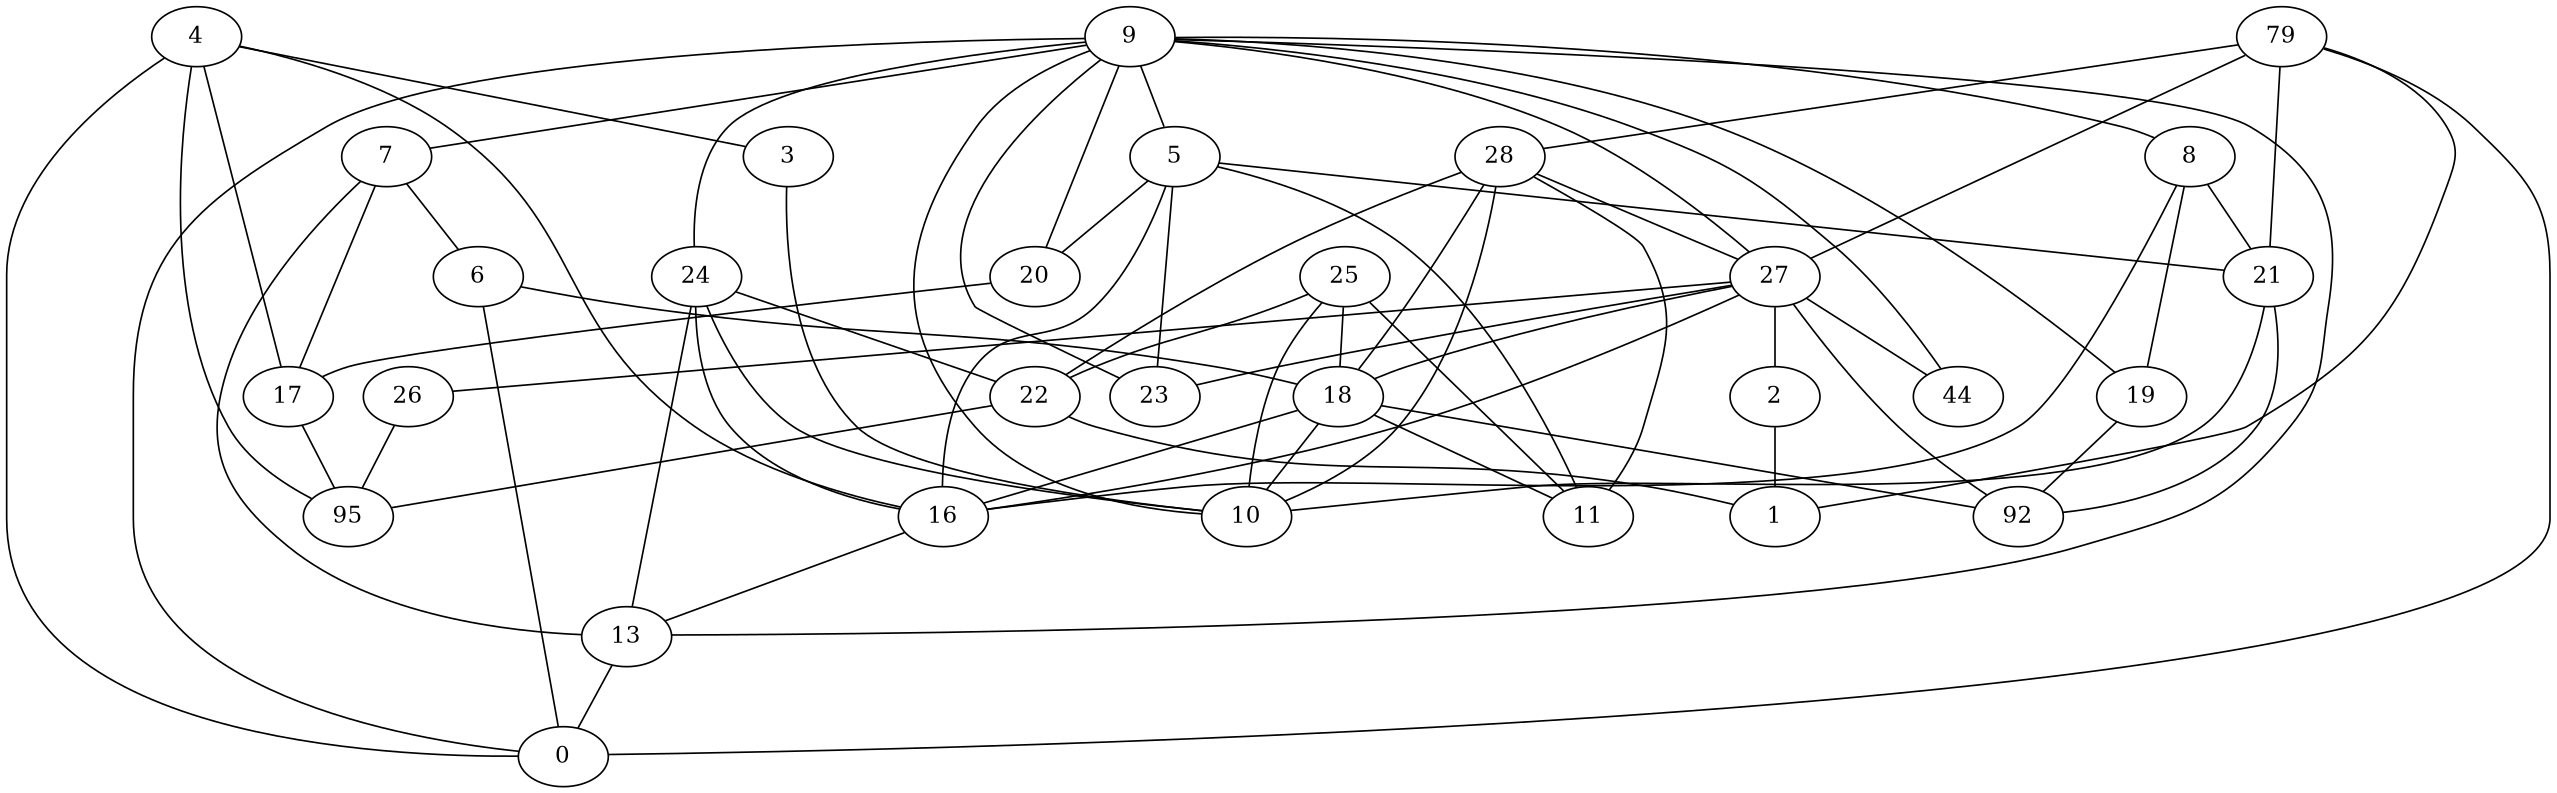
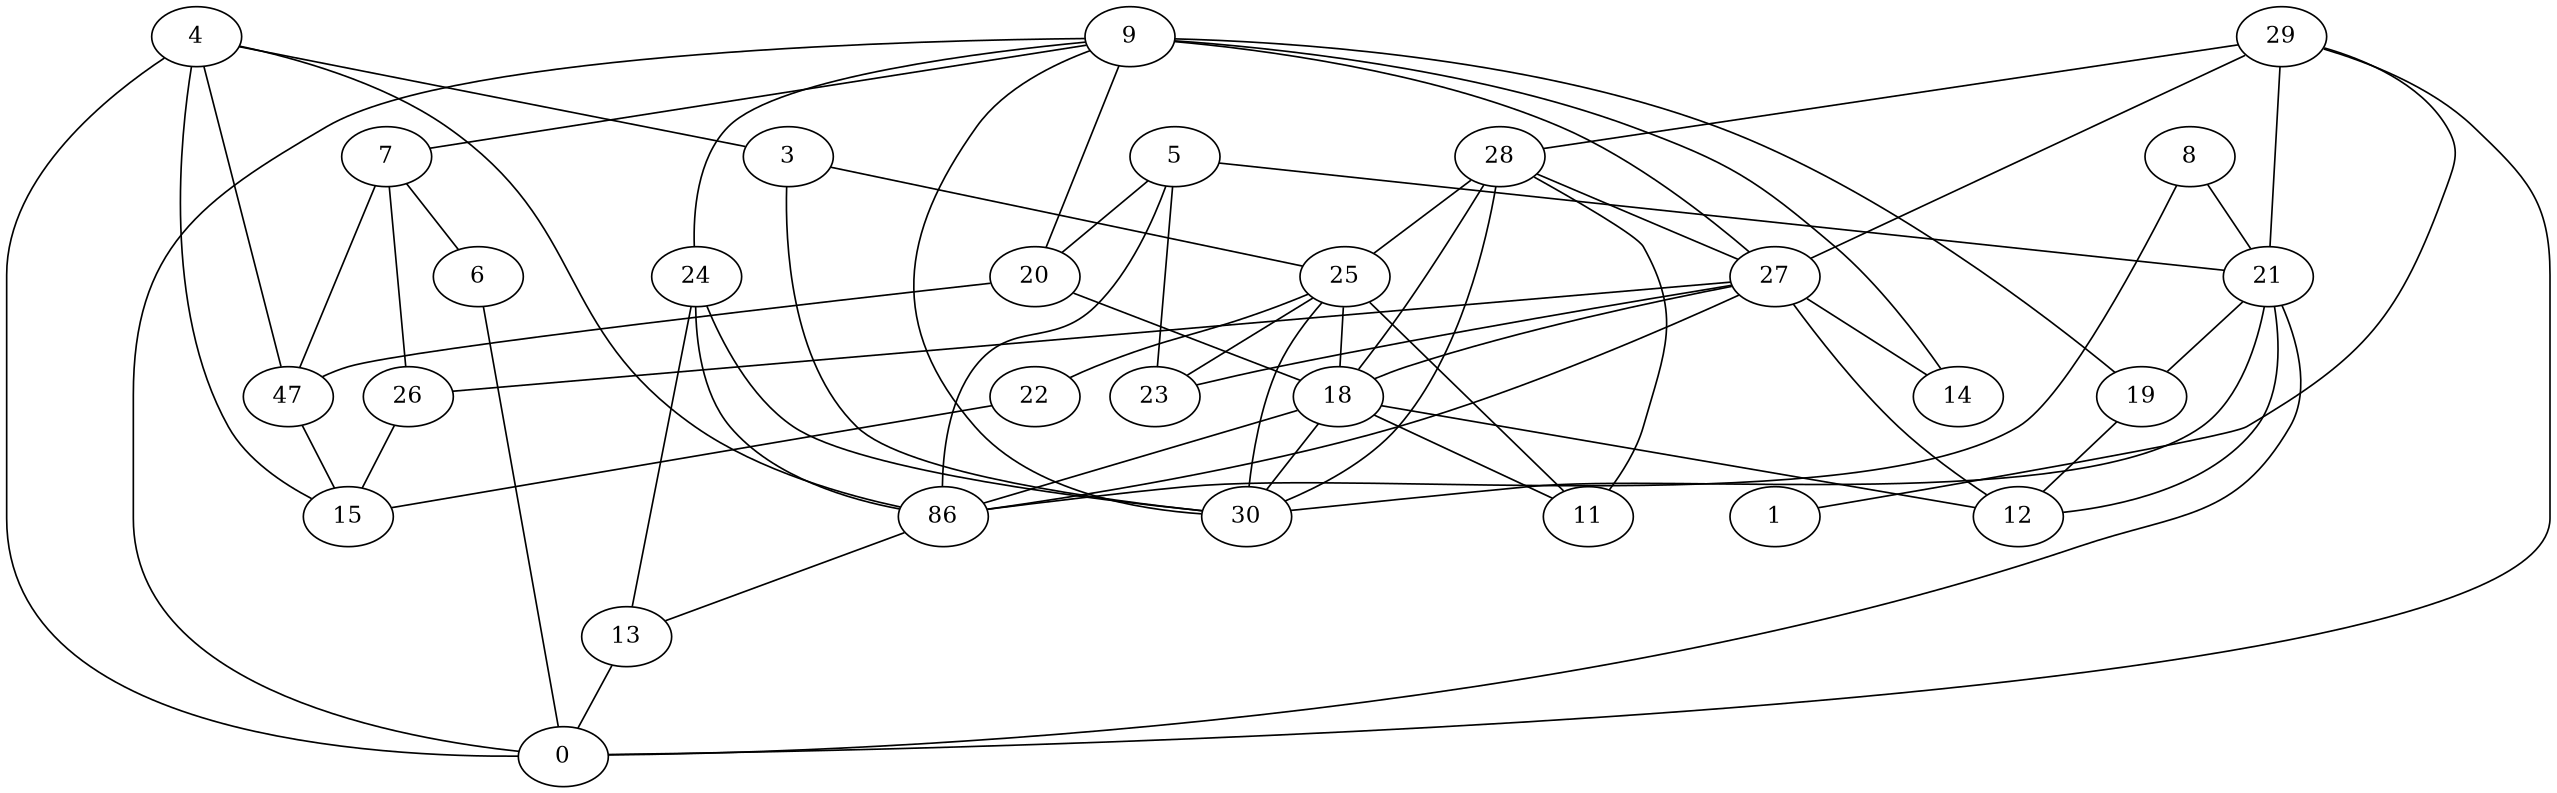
node "79": label "79" -> "29"
edge "9" -- "8": removed
edge "9" -- "5": removed
edge "3" -- "25": added
edge "9" -- "23": now "25" -- "23"
edge "28" -- "22": now "28" -- "25"
edge "8" -- "19": now "21" -- "19"
edge "5" -- "11": removed
edge "6" -- "18": now "20" -- "18"
edge "24" -- "22": removed
node "17": label "17" -> "47"
node "2": removed
node "44": label "44" -> "14"
edge "22" -- "1": removed
edge "7" -- "13": now "7" -- "26"
edge "9" -- "13": removed
node "95": label "95" -> "15"
node "16": label "16" -> "86"
node "10": label "10" -> "30"
node "92": label "92" -> "12"
edge "21" -- "0": added
